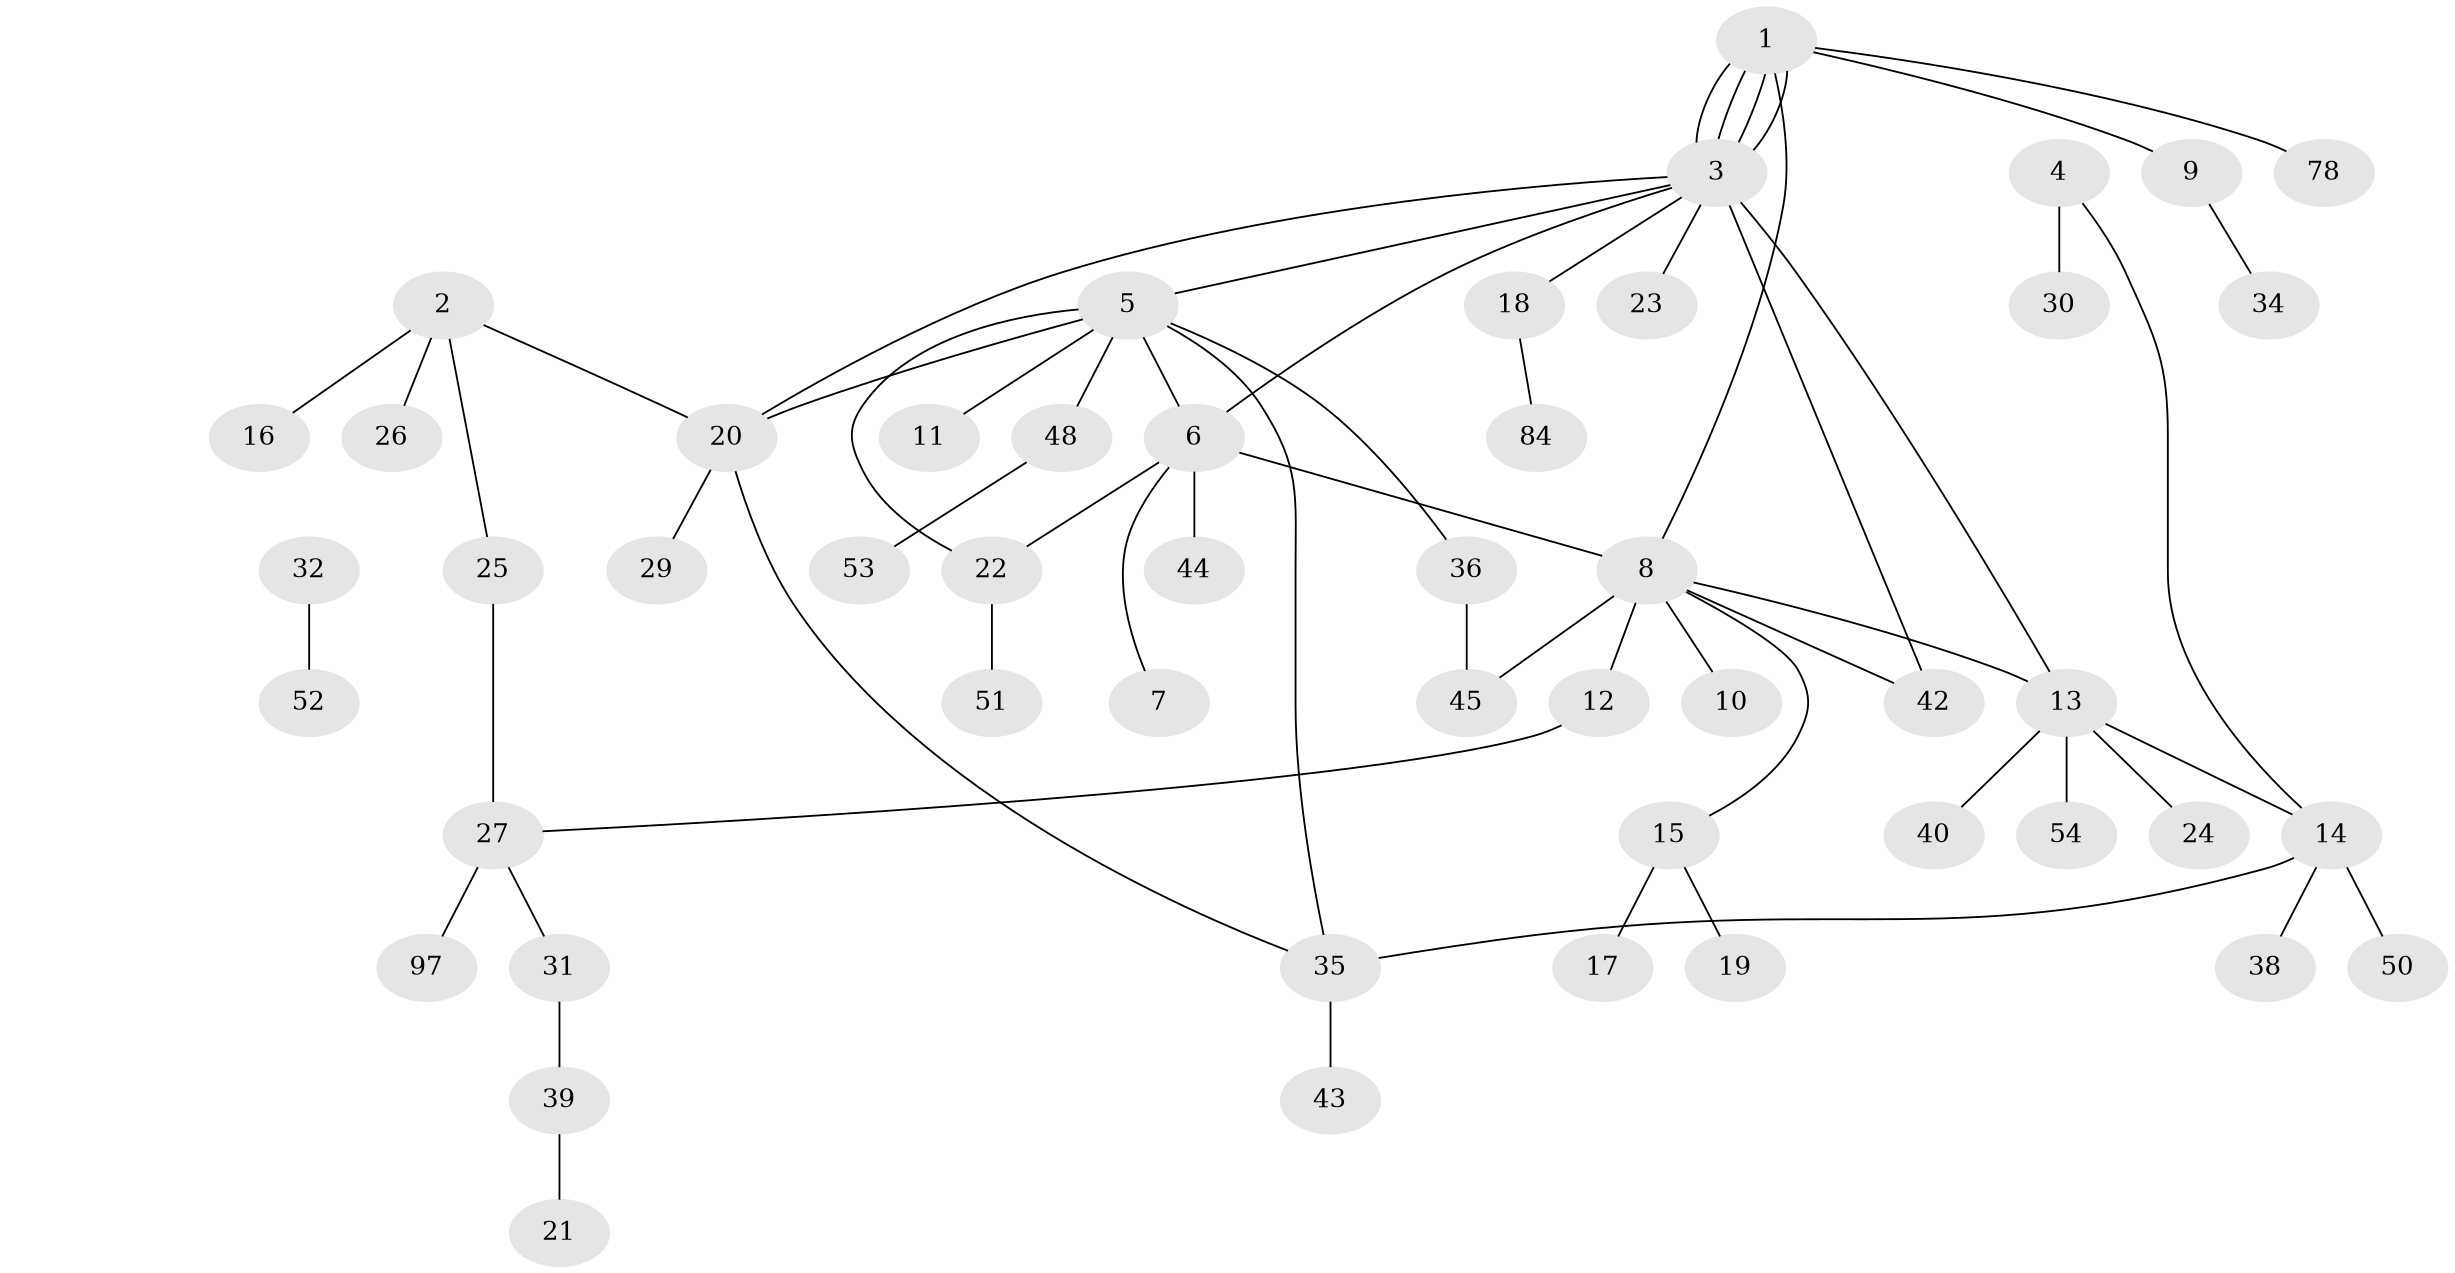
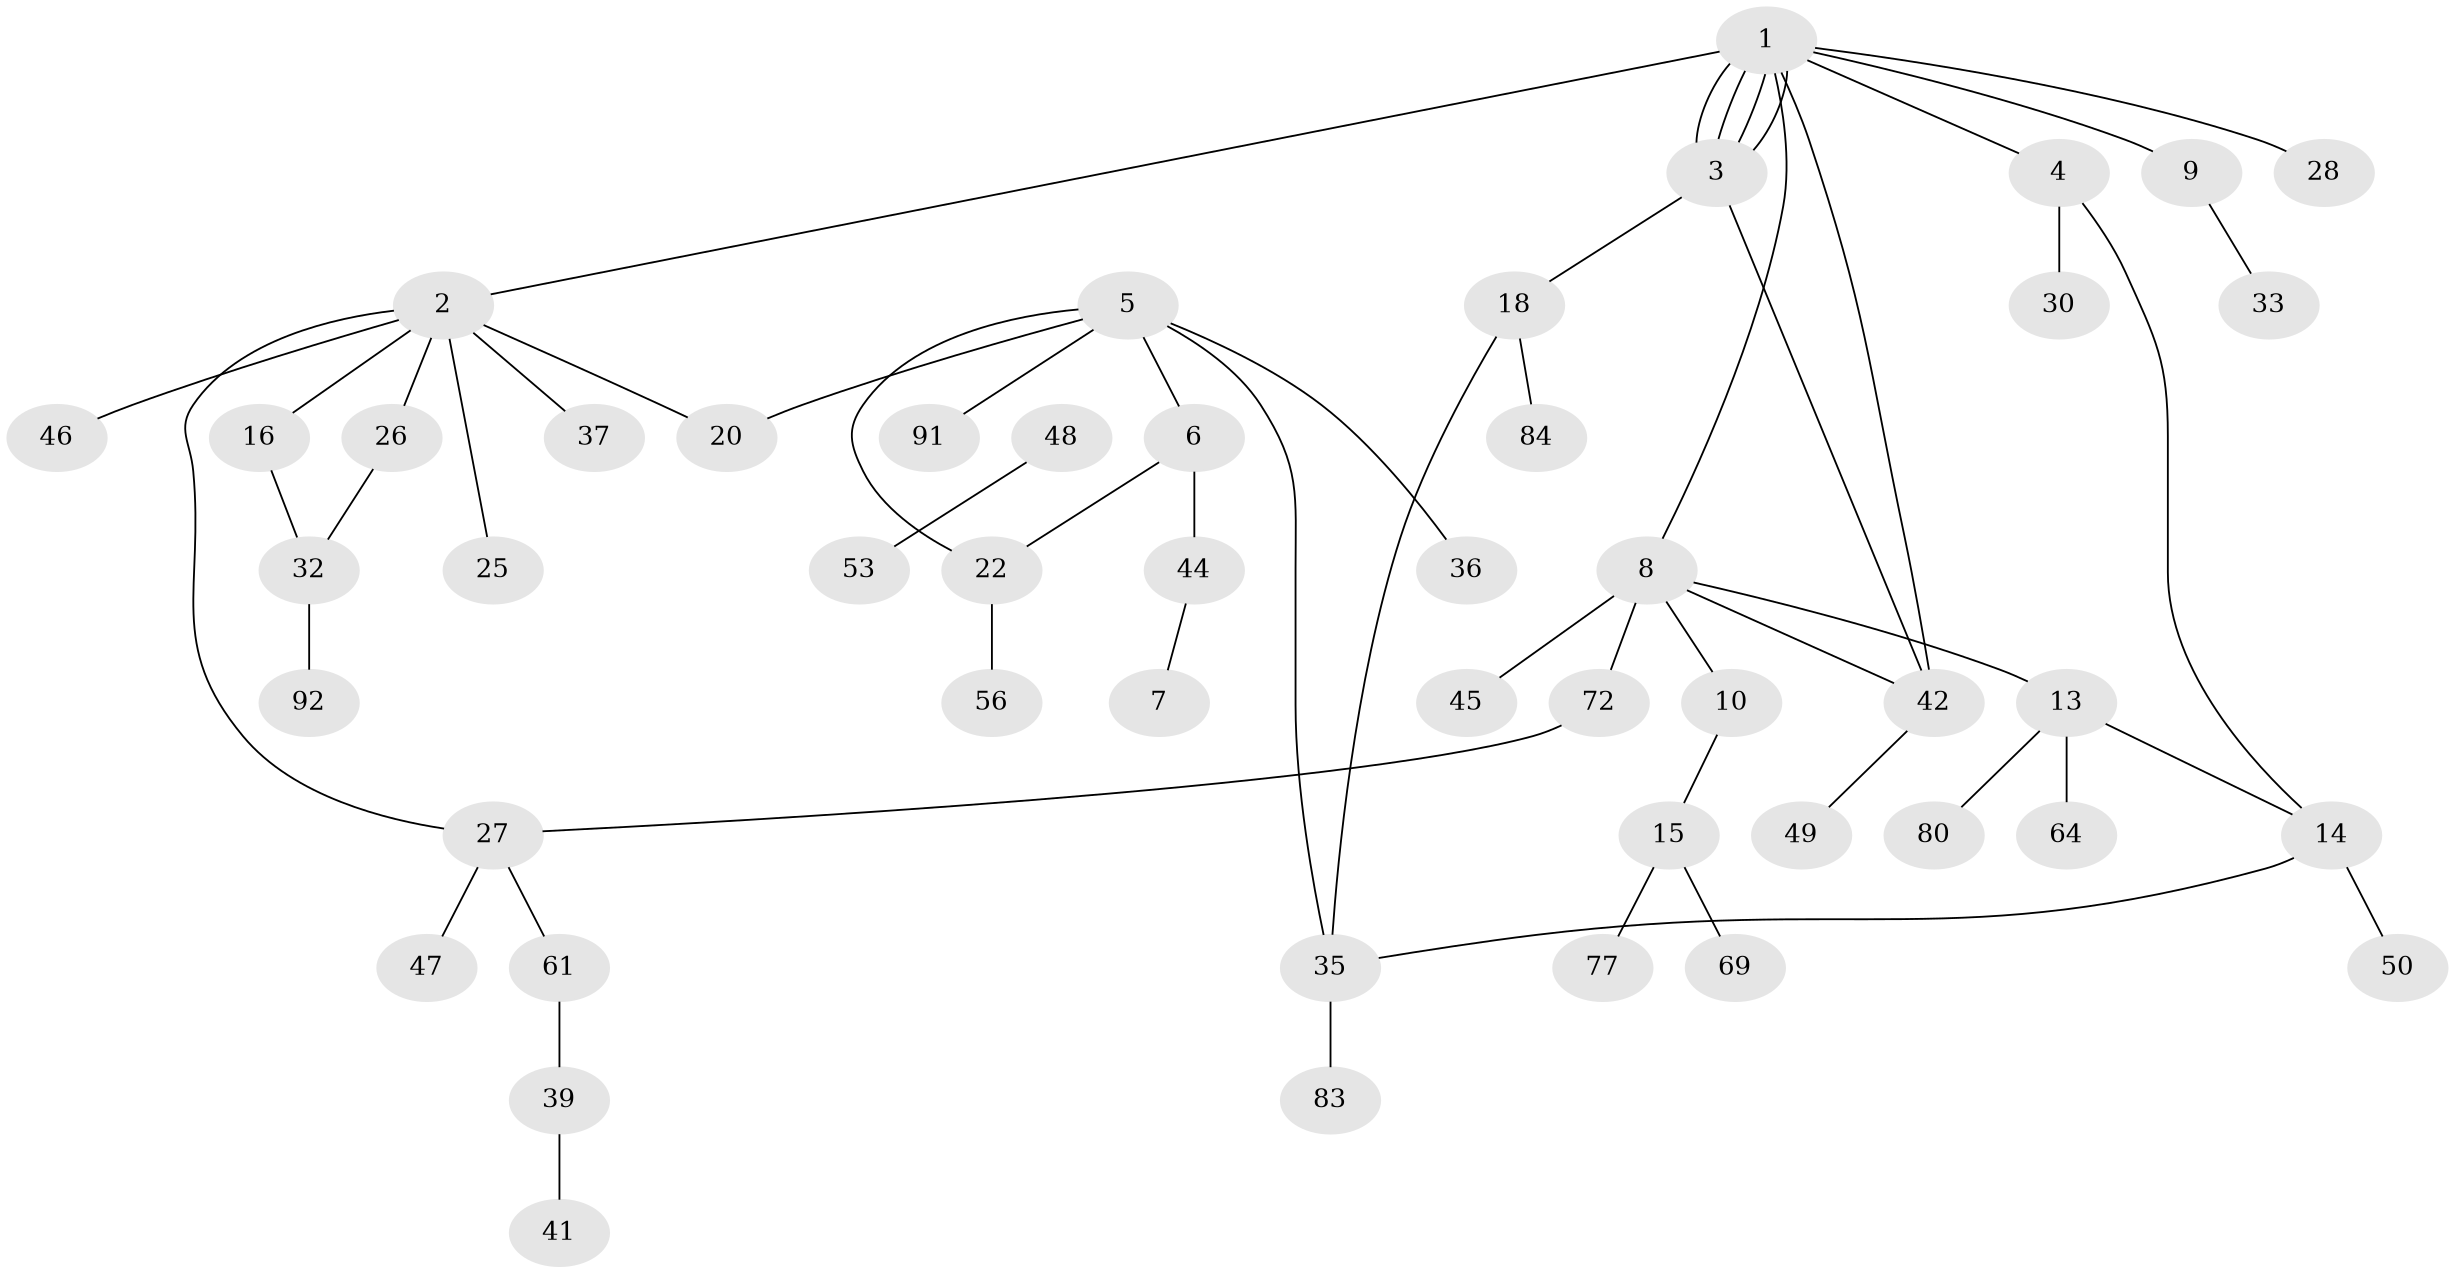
edge "1" -- "4": added
edge "1" -- "2": added
node "78": label "78" -> "28"
edge "3" -- "20": removed
edge "3" -- "5": removed
edge "3" -- "6": removed
node "23": removed
node "34": label "34" -> "33"
edge "1" -- "42": added
edge "5" -- "48": removed
edge "3" -- "13": removed
node "46": added
node "37": added
node "11": label "11" -> "91"
edge "16" -- "32": added
edge "26" -- "32": added
edge "6" -- "8": removed
edge "6" -- "7": now "44" -- "7"
node "29": removed
edge "36" -- "45": removed
edge "8" -- "15": now "10" -- "15"
node "52": label "52" -> "92"
edge "25" -- "27": now "2" -- "27"
node "51": label "51" -> "56"
node "12": label "12" -> "72"
edge "20" -- "35": now "18" -- "35"
node "49": added
node "40": label "40" -> "80"
node "54": label "54" -> "64"
node "24": removed
node "97": label "97" -> "47"
node "31": label "31" -> "61"
node "17": label "17" -> "77"
node "19": label "19" -> "69"
node "38": removed
node "43": label "43" -> "83"
node "21": label "21" -> "41"
